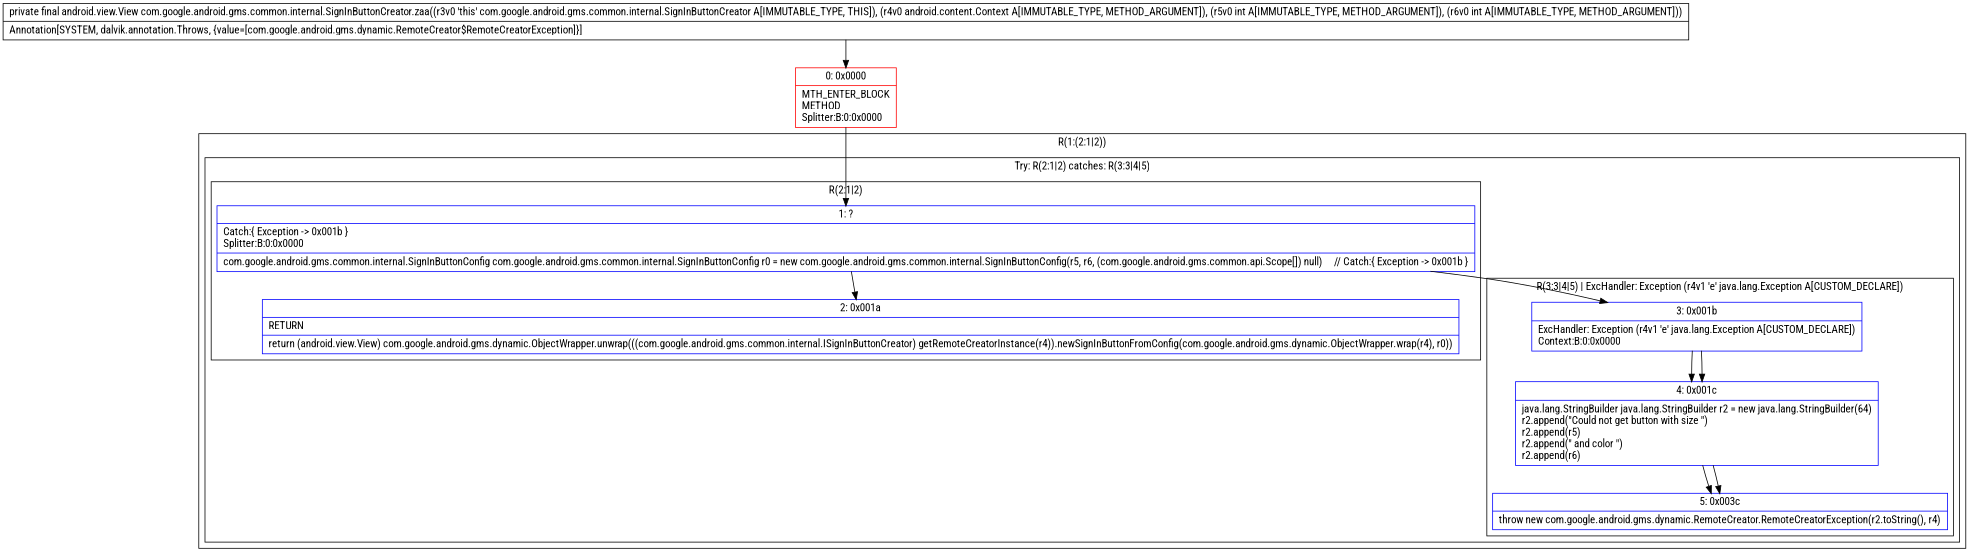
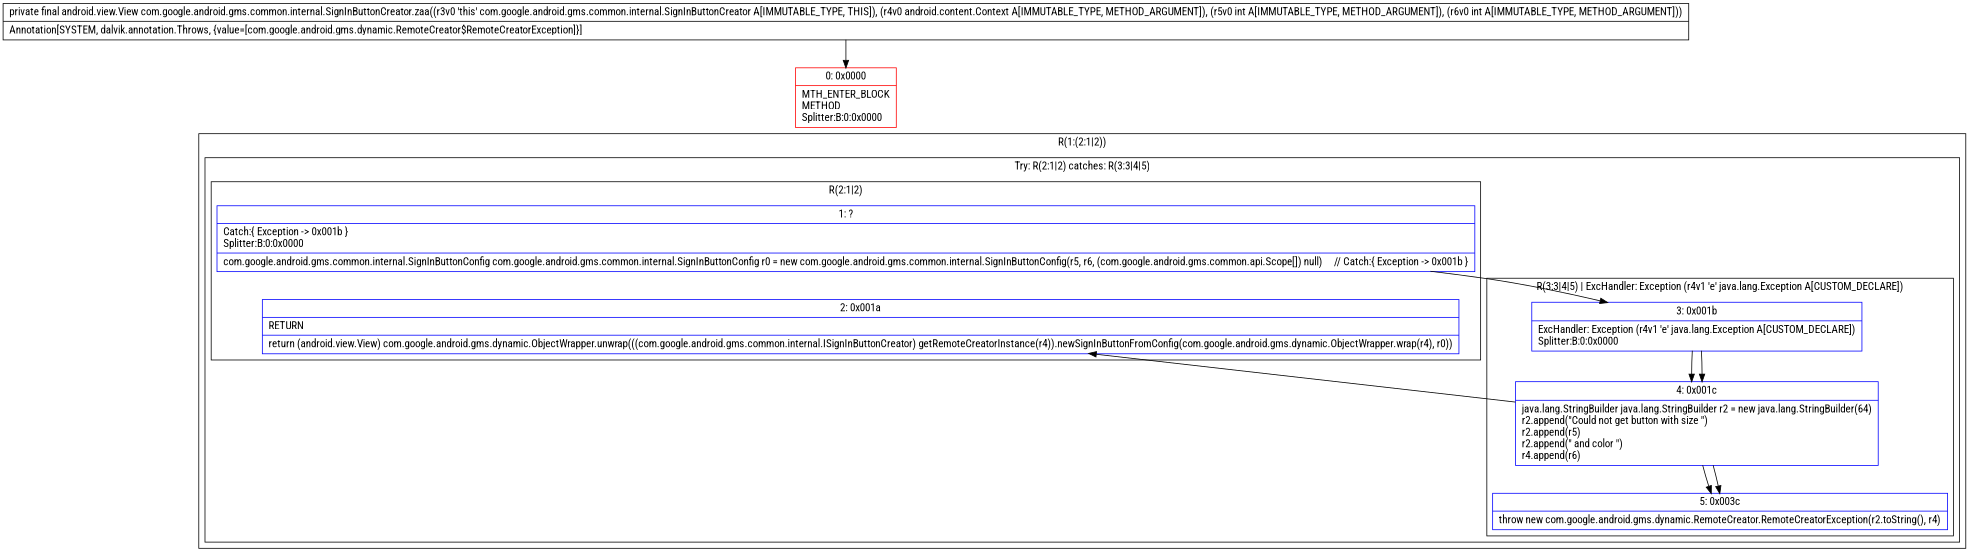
edge "0: 0x0000" -> "1: ?": removed
edge "1: ?" -> "2: 0x001a": now "4: 0x001c" -> "2: 0x001a"
node "3: 0x001b": text "Context:B:0:0x0000" -> "Splitter:B:0:0x0000"
node "4: 0x001c": text "r2.append(r6)" -> "r4.append(r6)"
